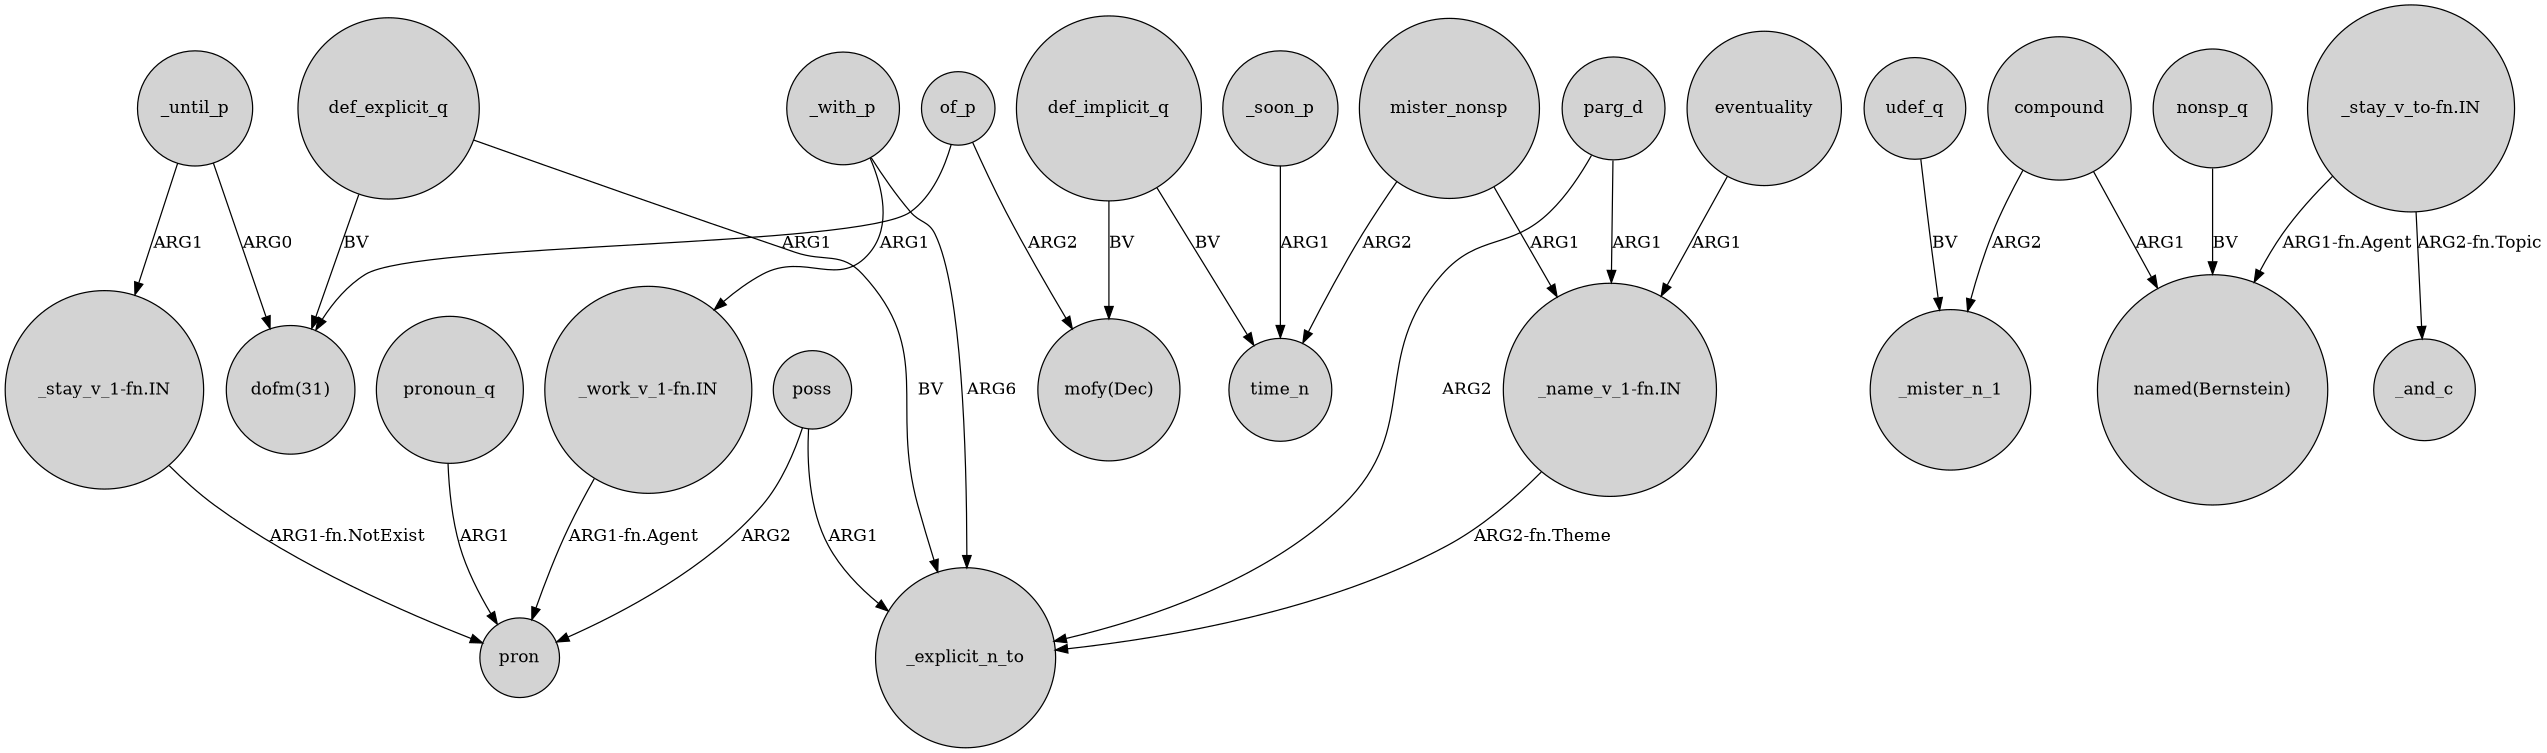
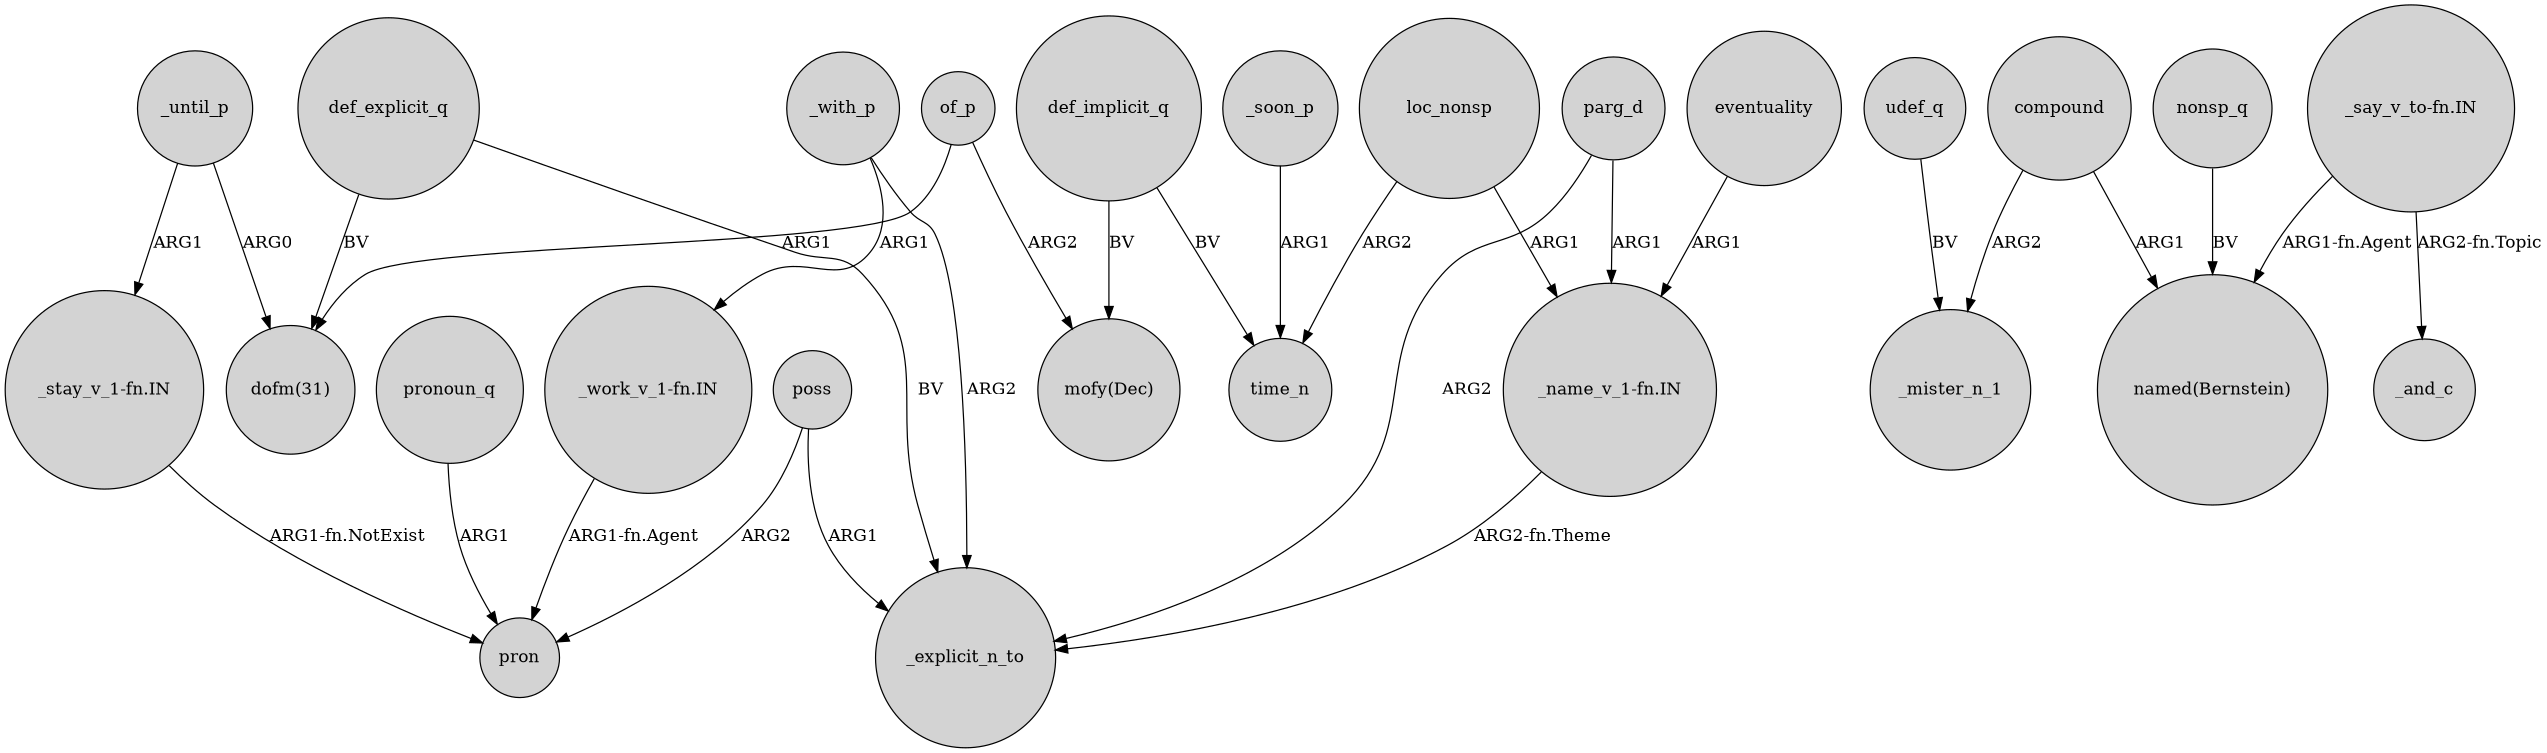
node "mister_nonsp": label "mister_nonsp" -> "loc_nonsp"
node "_stay_v_to-fn.IN": label "_stay_v_to-fn.IN" -> "_say_v_to-fn.IN"
edge "_with_p" -> "_explicit_n_to": label "ARG6" -> "ARG2"
